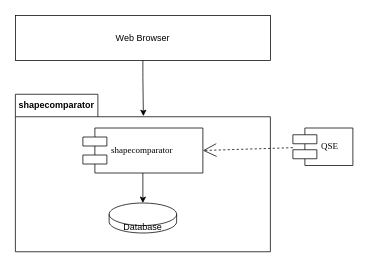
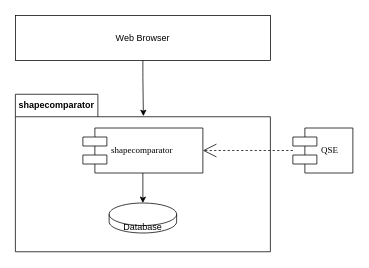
node "QSE": size 60x38 -> 60x45
